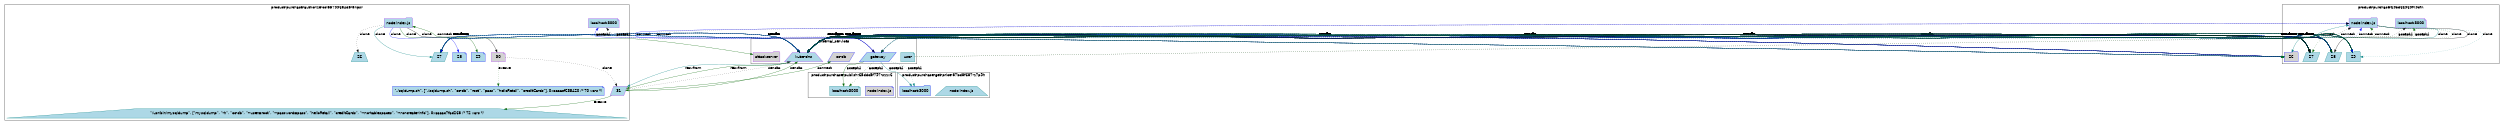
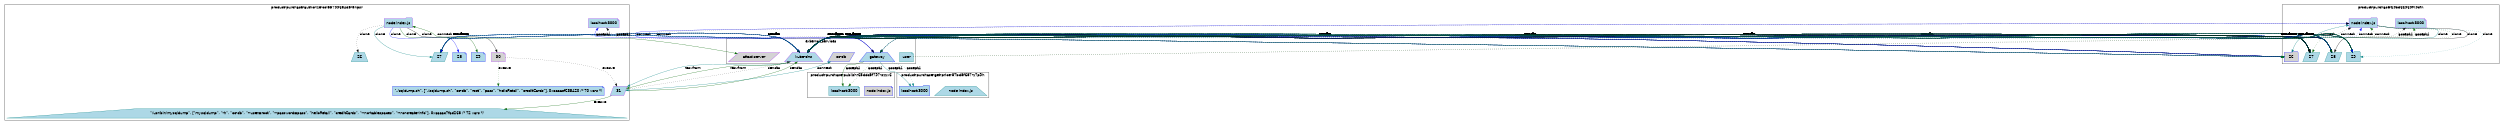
node "attackserver": shape folder -> parallelogram
node "gateway": shape parallelogram -> trapezium
edge "30" -> "31": label "clone" -> "execve"
edge "cc-db" -- "31": color darkgreen -> teal
